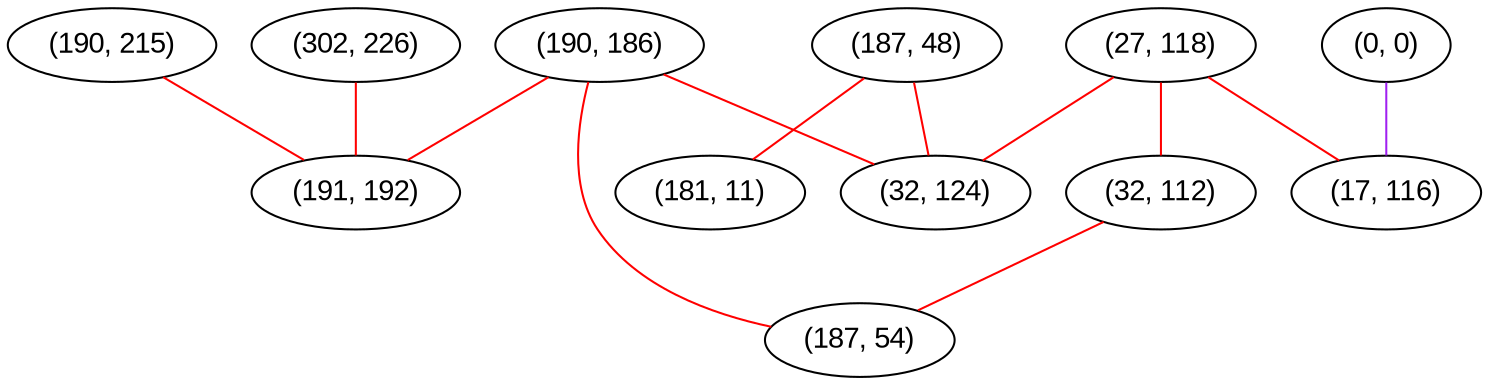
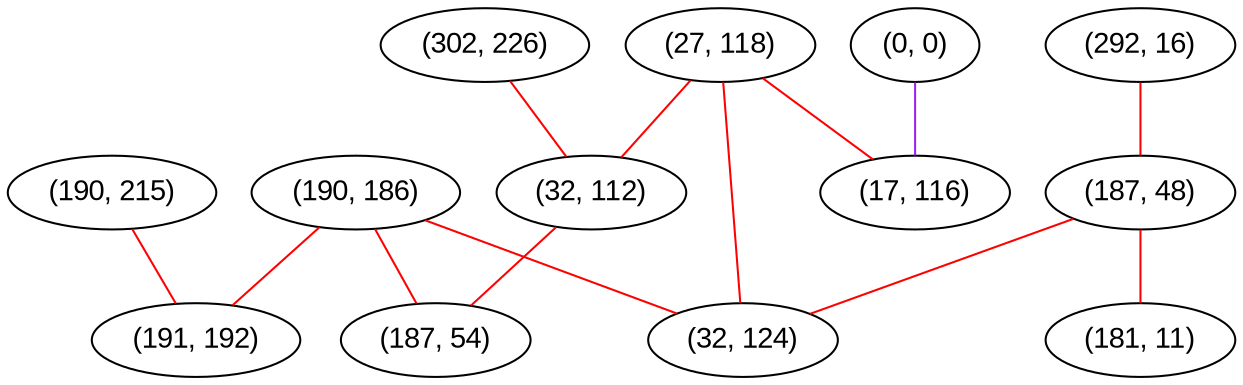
node "(292, 16)": added
edge "(302, 226)" -- "(191, 192)": now "(302, 226)" -- "(32, 112)"
